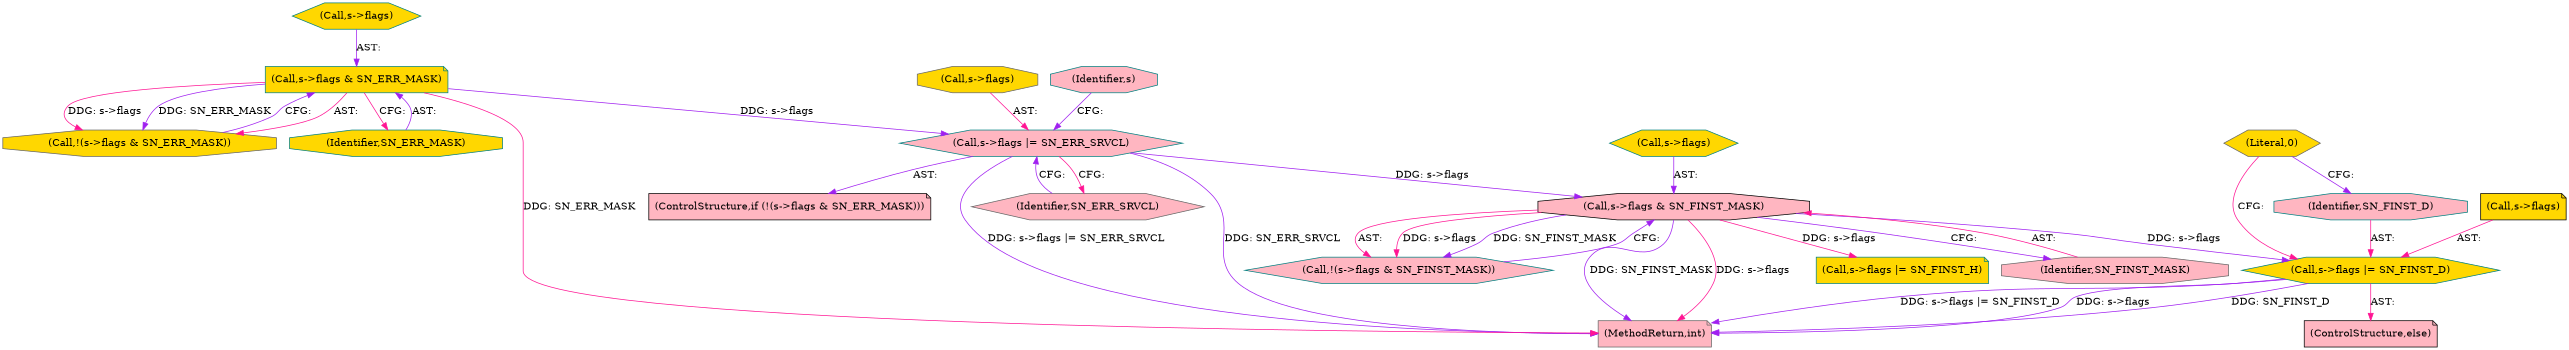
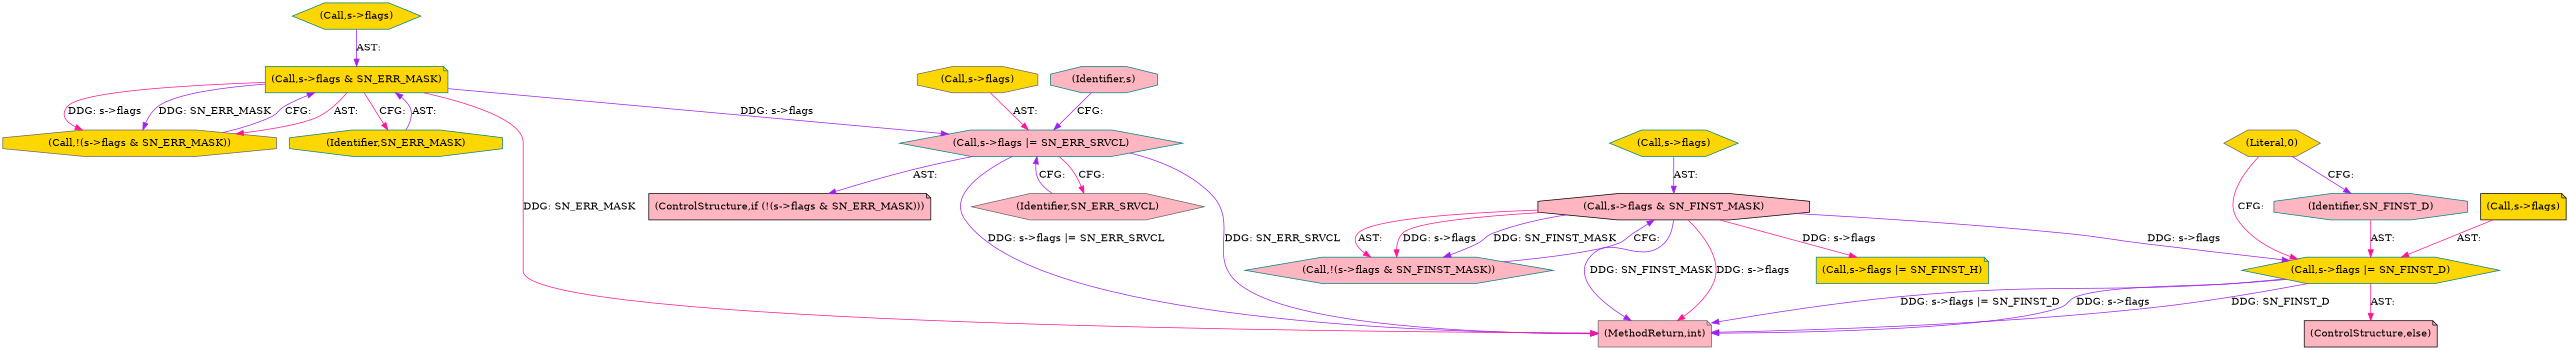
edge "(Call,s->flags |= SN_ERR_SRVCL)" -> "(Call,s->flags & SN_FINST_MASK)": removed, label "DDG: s->flags"
node "(Identifier,SN_FINST_MASK)": removed
